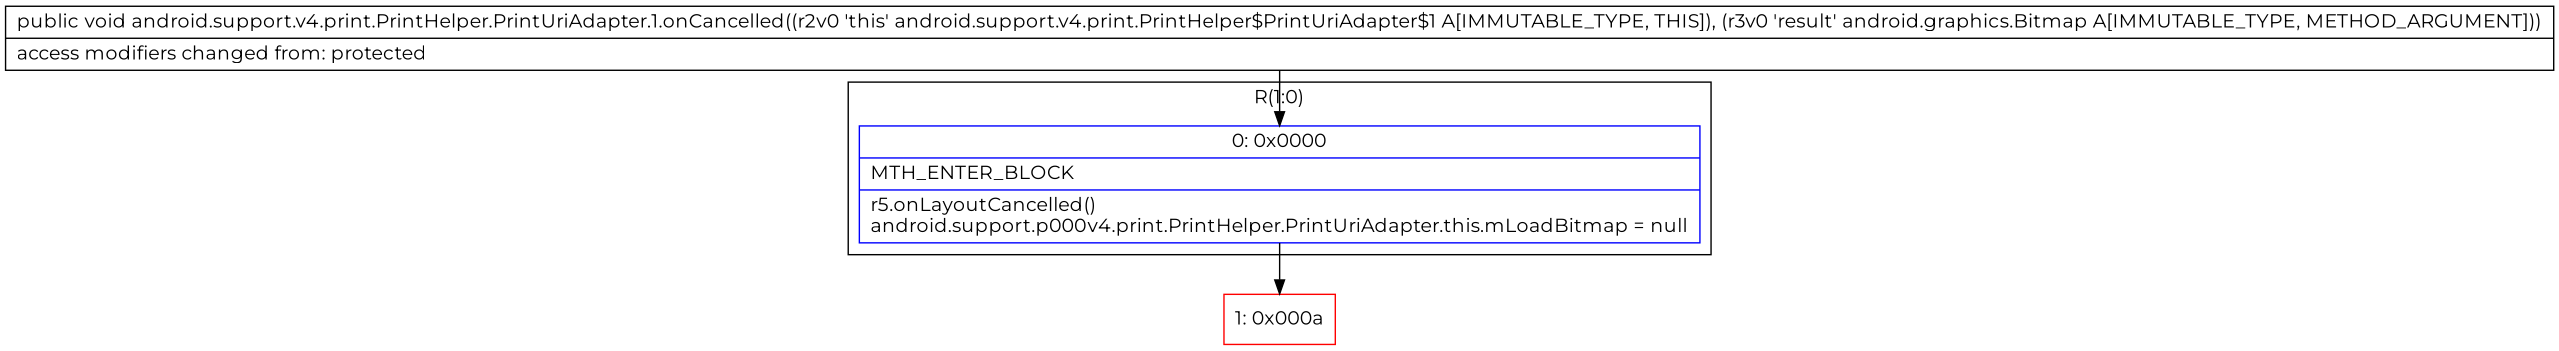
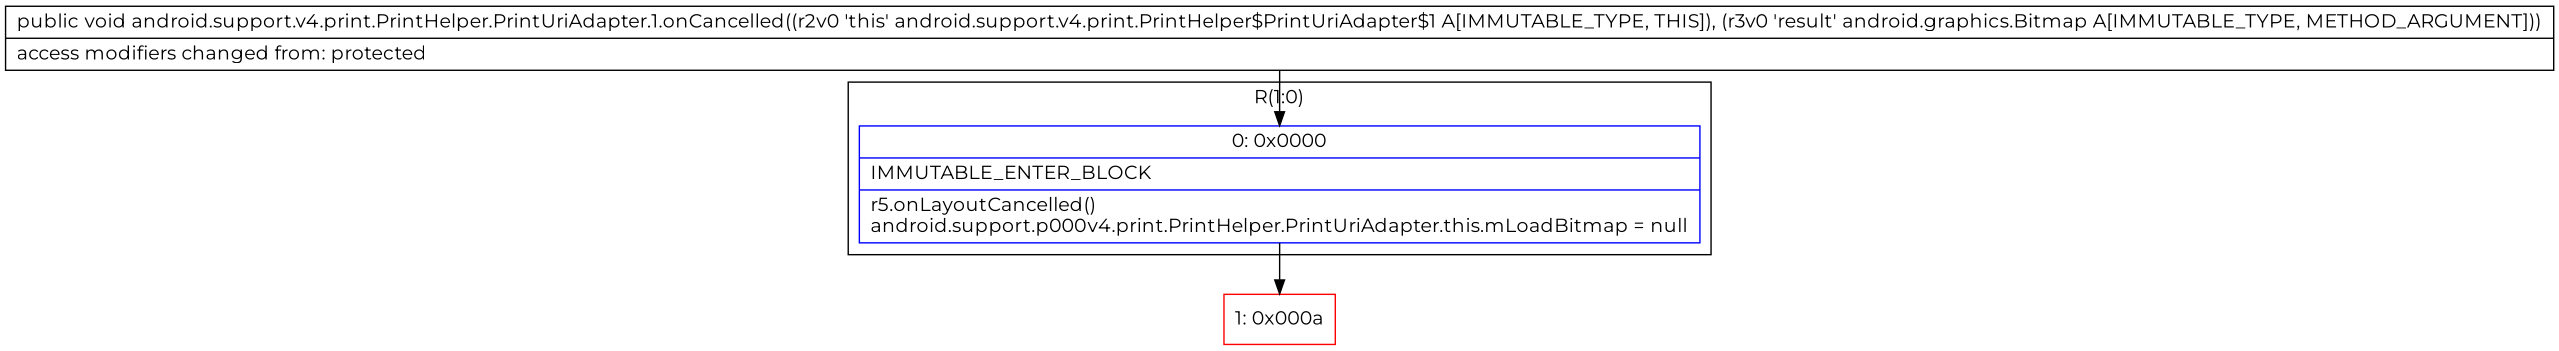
node "0: 0x0000": text "MTH_ENTER_BLOCK" -> "IMMUTABLE_ENTER_BLOCK"
